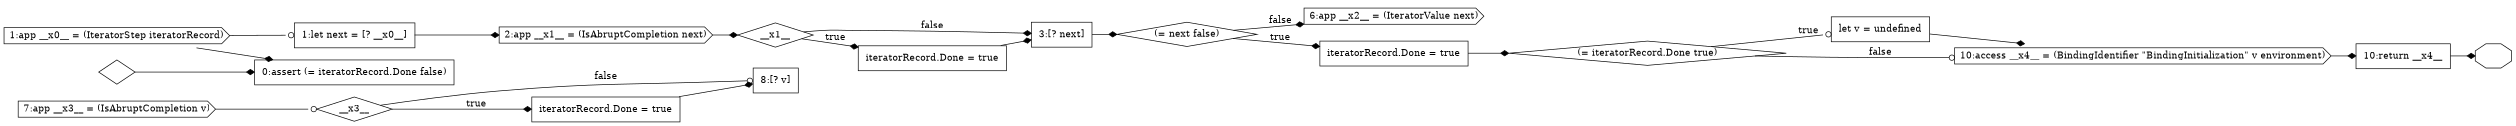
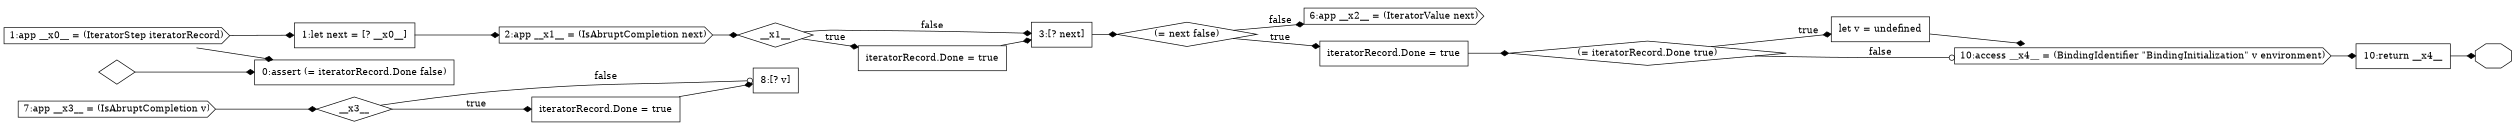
edge "1:app __x0__ = (IteratorStep iteratorRecord)" -> "1:let next = [? __x0__]": arrowhead odot -> diamond
edge "(= iteratorRecord.Done true)" -> "let v = undefined": arrowhead odot -> diamond
edge "7:app __x3__ = (IsAbruptCompletion v)" -> "__x3__": arrowhead odot -> diamond
